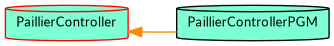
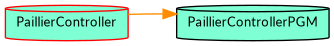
edge "PaillierControllerPGM" -> "PaillierController": reversed
